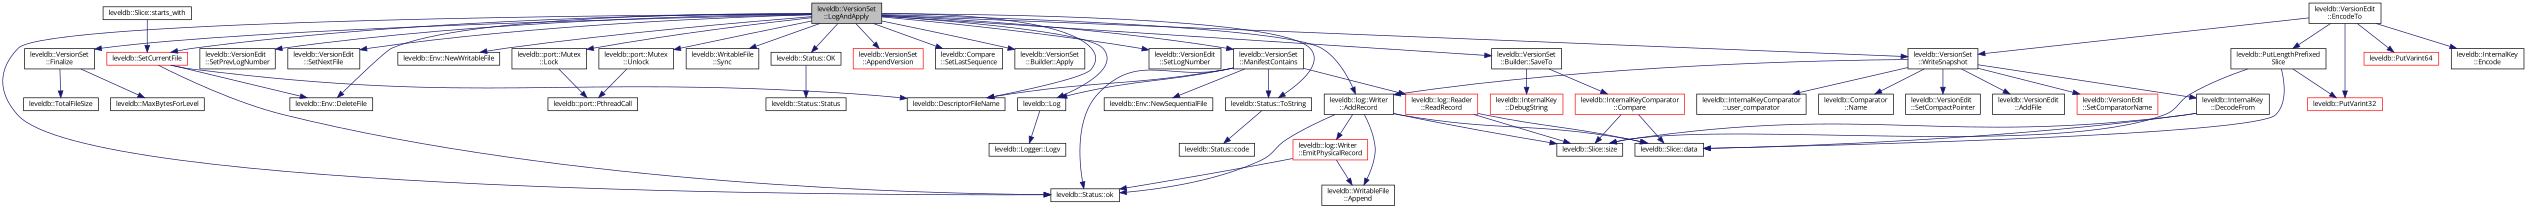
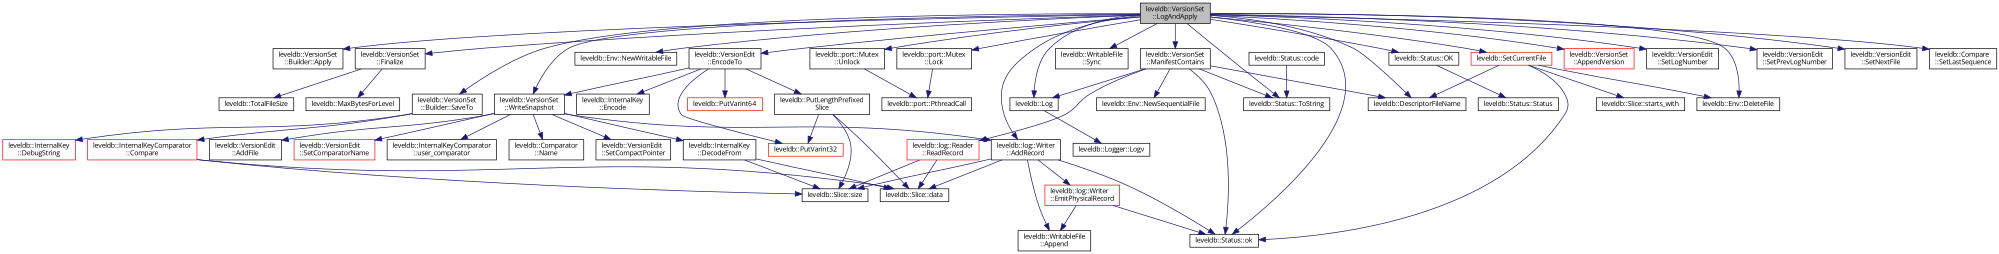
edge "leveldb::VersionSet ::LogAndApply" -> "leveldb::VersionEdit ::EncodeTo": added
edge "leveldb::Slice::starts_with" -> "leveldb::SetCurrentFile": reversed
edge "leveldb::Status::ToString" -> "leveldb::Status::code": reversed
